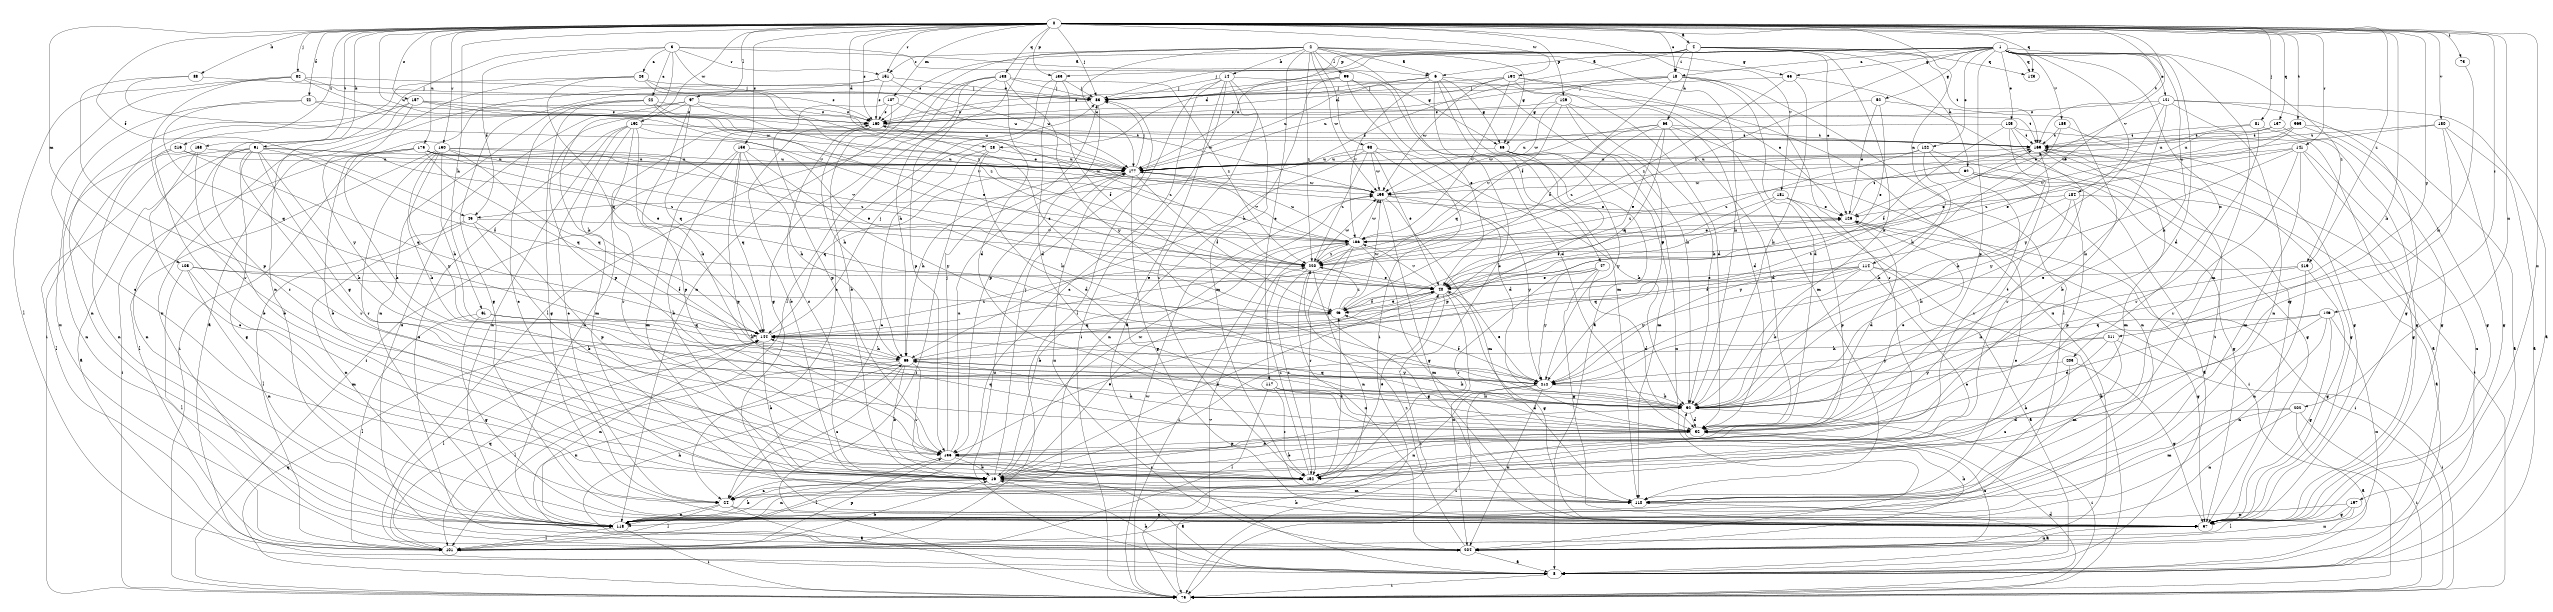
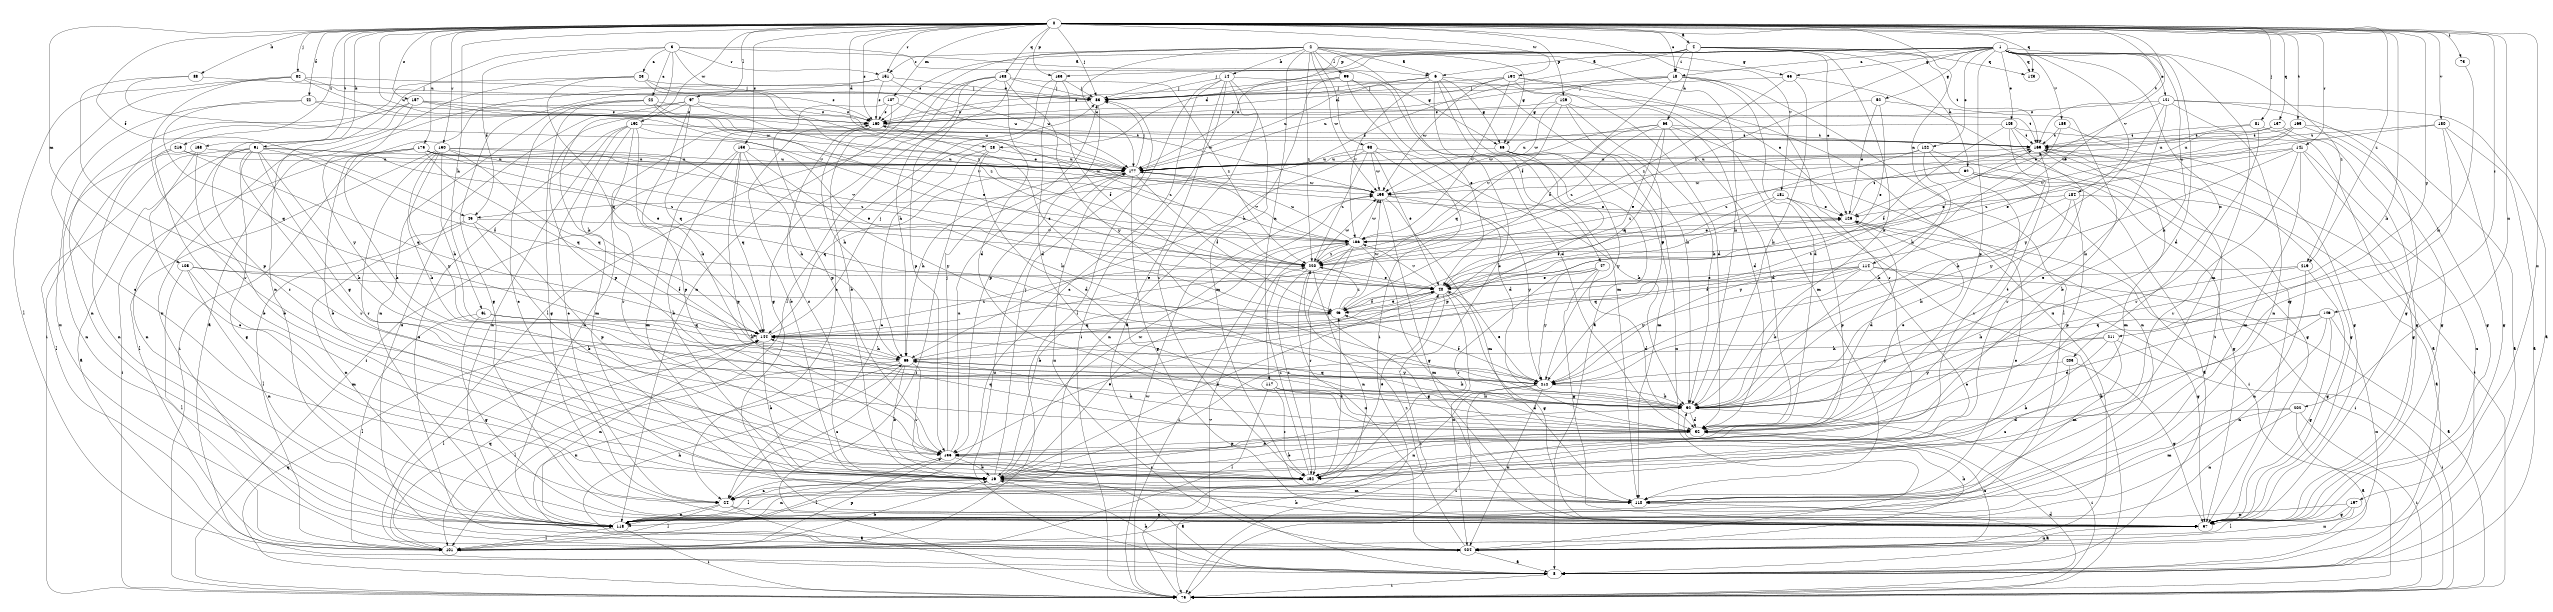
node "965": label "965" -> "165"
edge "2" -> "117": label "o" -> "n"
edge "118" -> "16": label "b" -> "l"
edge "114" -> "8": now "114" -> "75"
